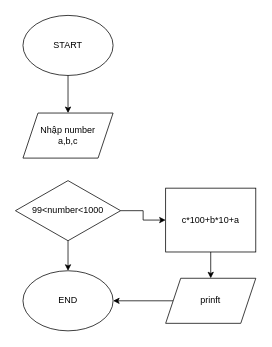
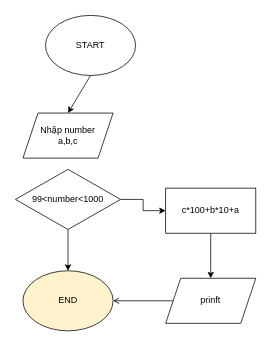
node "START": moved (68, 45) -> (90, 45)
node "99<number<1000": moved (68, 210) -> (68, 199)
node "c*100+b*10+a": size 90x64 -> 90x45
node "END": fillcolor #ffffff -> #fff2cc
edge "prinft" -> "END": arrowhead classic -> open
